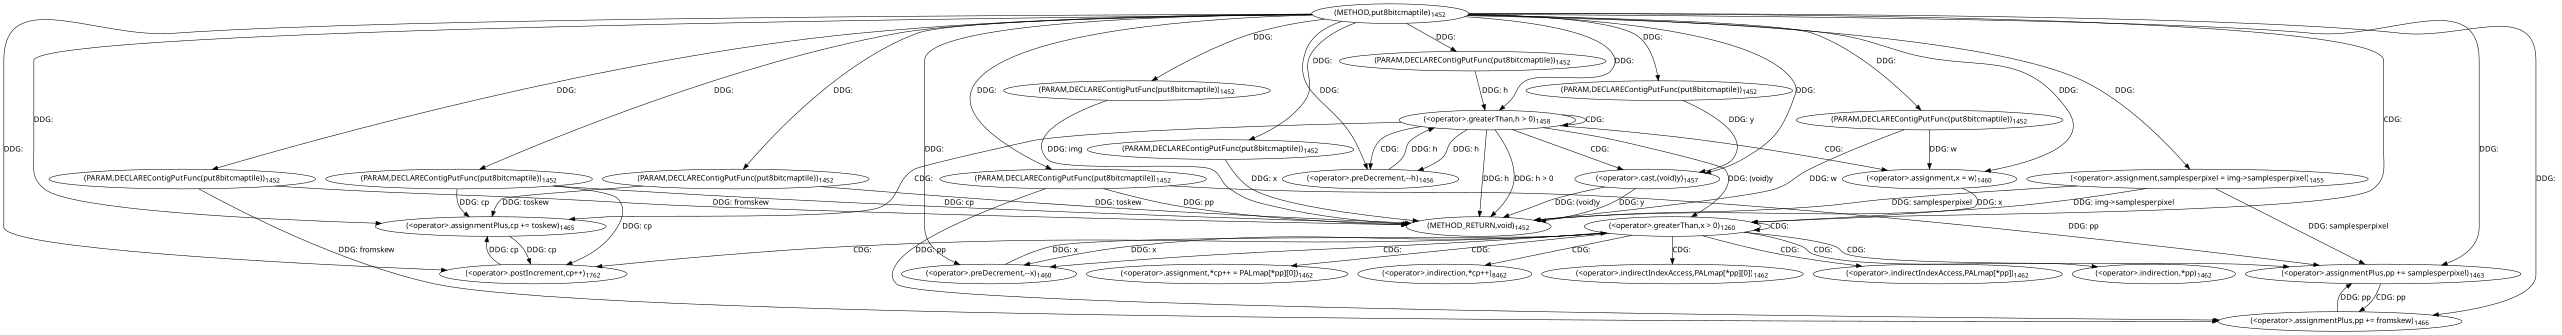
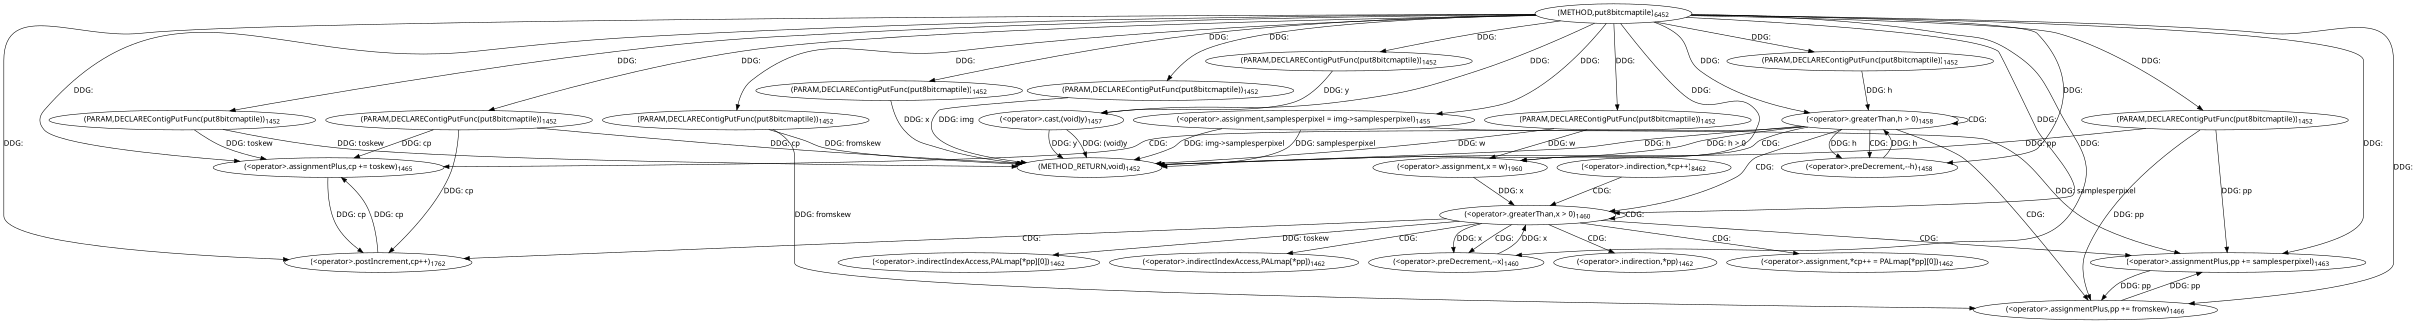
node "(METHOD,put8bitcmaptile)": text "1452" -> "6452"
edge "(METHOD,put8bitcmaptile)" -> "(<operator>.greaterThan,x > 0)": label "CDG: " -> "DDG: "
edge "(<operator>.greaterThan,h > 0)" -> "(<operator>.cast,(void)y)": now "(<operator>.greaterThan,h > 0)" -> "(<operator>.assignmentPlus,pp += fromskew)"
node "(<operator>.preDecrement,--h)": text "1456" -> "1458"
node "(<operator>.assignment,x = w)": text "1460" -> "1960"
edge "(<operator>.greaterThan,h > 0)" -> "(<operator>.greaterThan,x > 0)": label "DDG: (void)y" -> "CDG: "
node "(<operator>.greaterThan,x > 0)": text "1260" -> "1460"
edge "(<operator>.greaterThan,x > 0)" -> "(<operator>.indirection,*cp++)": reversed
edge "(<operator>.greaterThan,x > 0)" -> "(<operator>.indirectIndexAccess,PALmap[*pp][0])": label "CDG: " -> "DDG: toskew"
edge "(<operator>.assignmentPlus,pp += samplesperpixel)" -> "(<operator>.assignmentPlus,pp += fromskew)": label "CDG: pp" -> "DDG: pp"
